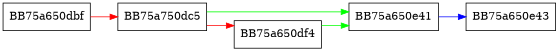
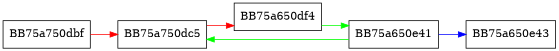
edge "BB75a750dc5" -> "BB75a650e41": reversed
node "BB75a650dbf": label "BB75a650dbf" -> "BB75a750dbf"
